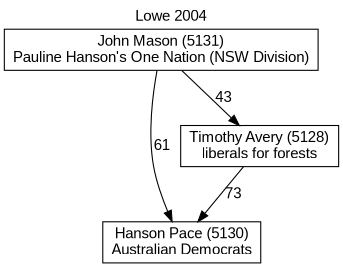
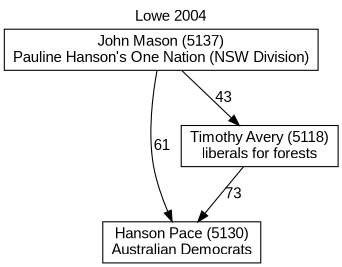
node "John Mason (5131) Pauline Hanson's One Nation (NSW Division)": label "John Mason (5131) Pauline Hanson's One Nation (NSW Division)" -> "John Mason (5137) Pauline Hanson's One Nation (NSW Division)"
node "Timothy Avery (5128) liberals for forests": label "Timothy Avery (5128) liberals for forests" -> "Timothy Avery (5118) liberals for forests"
